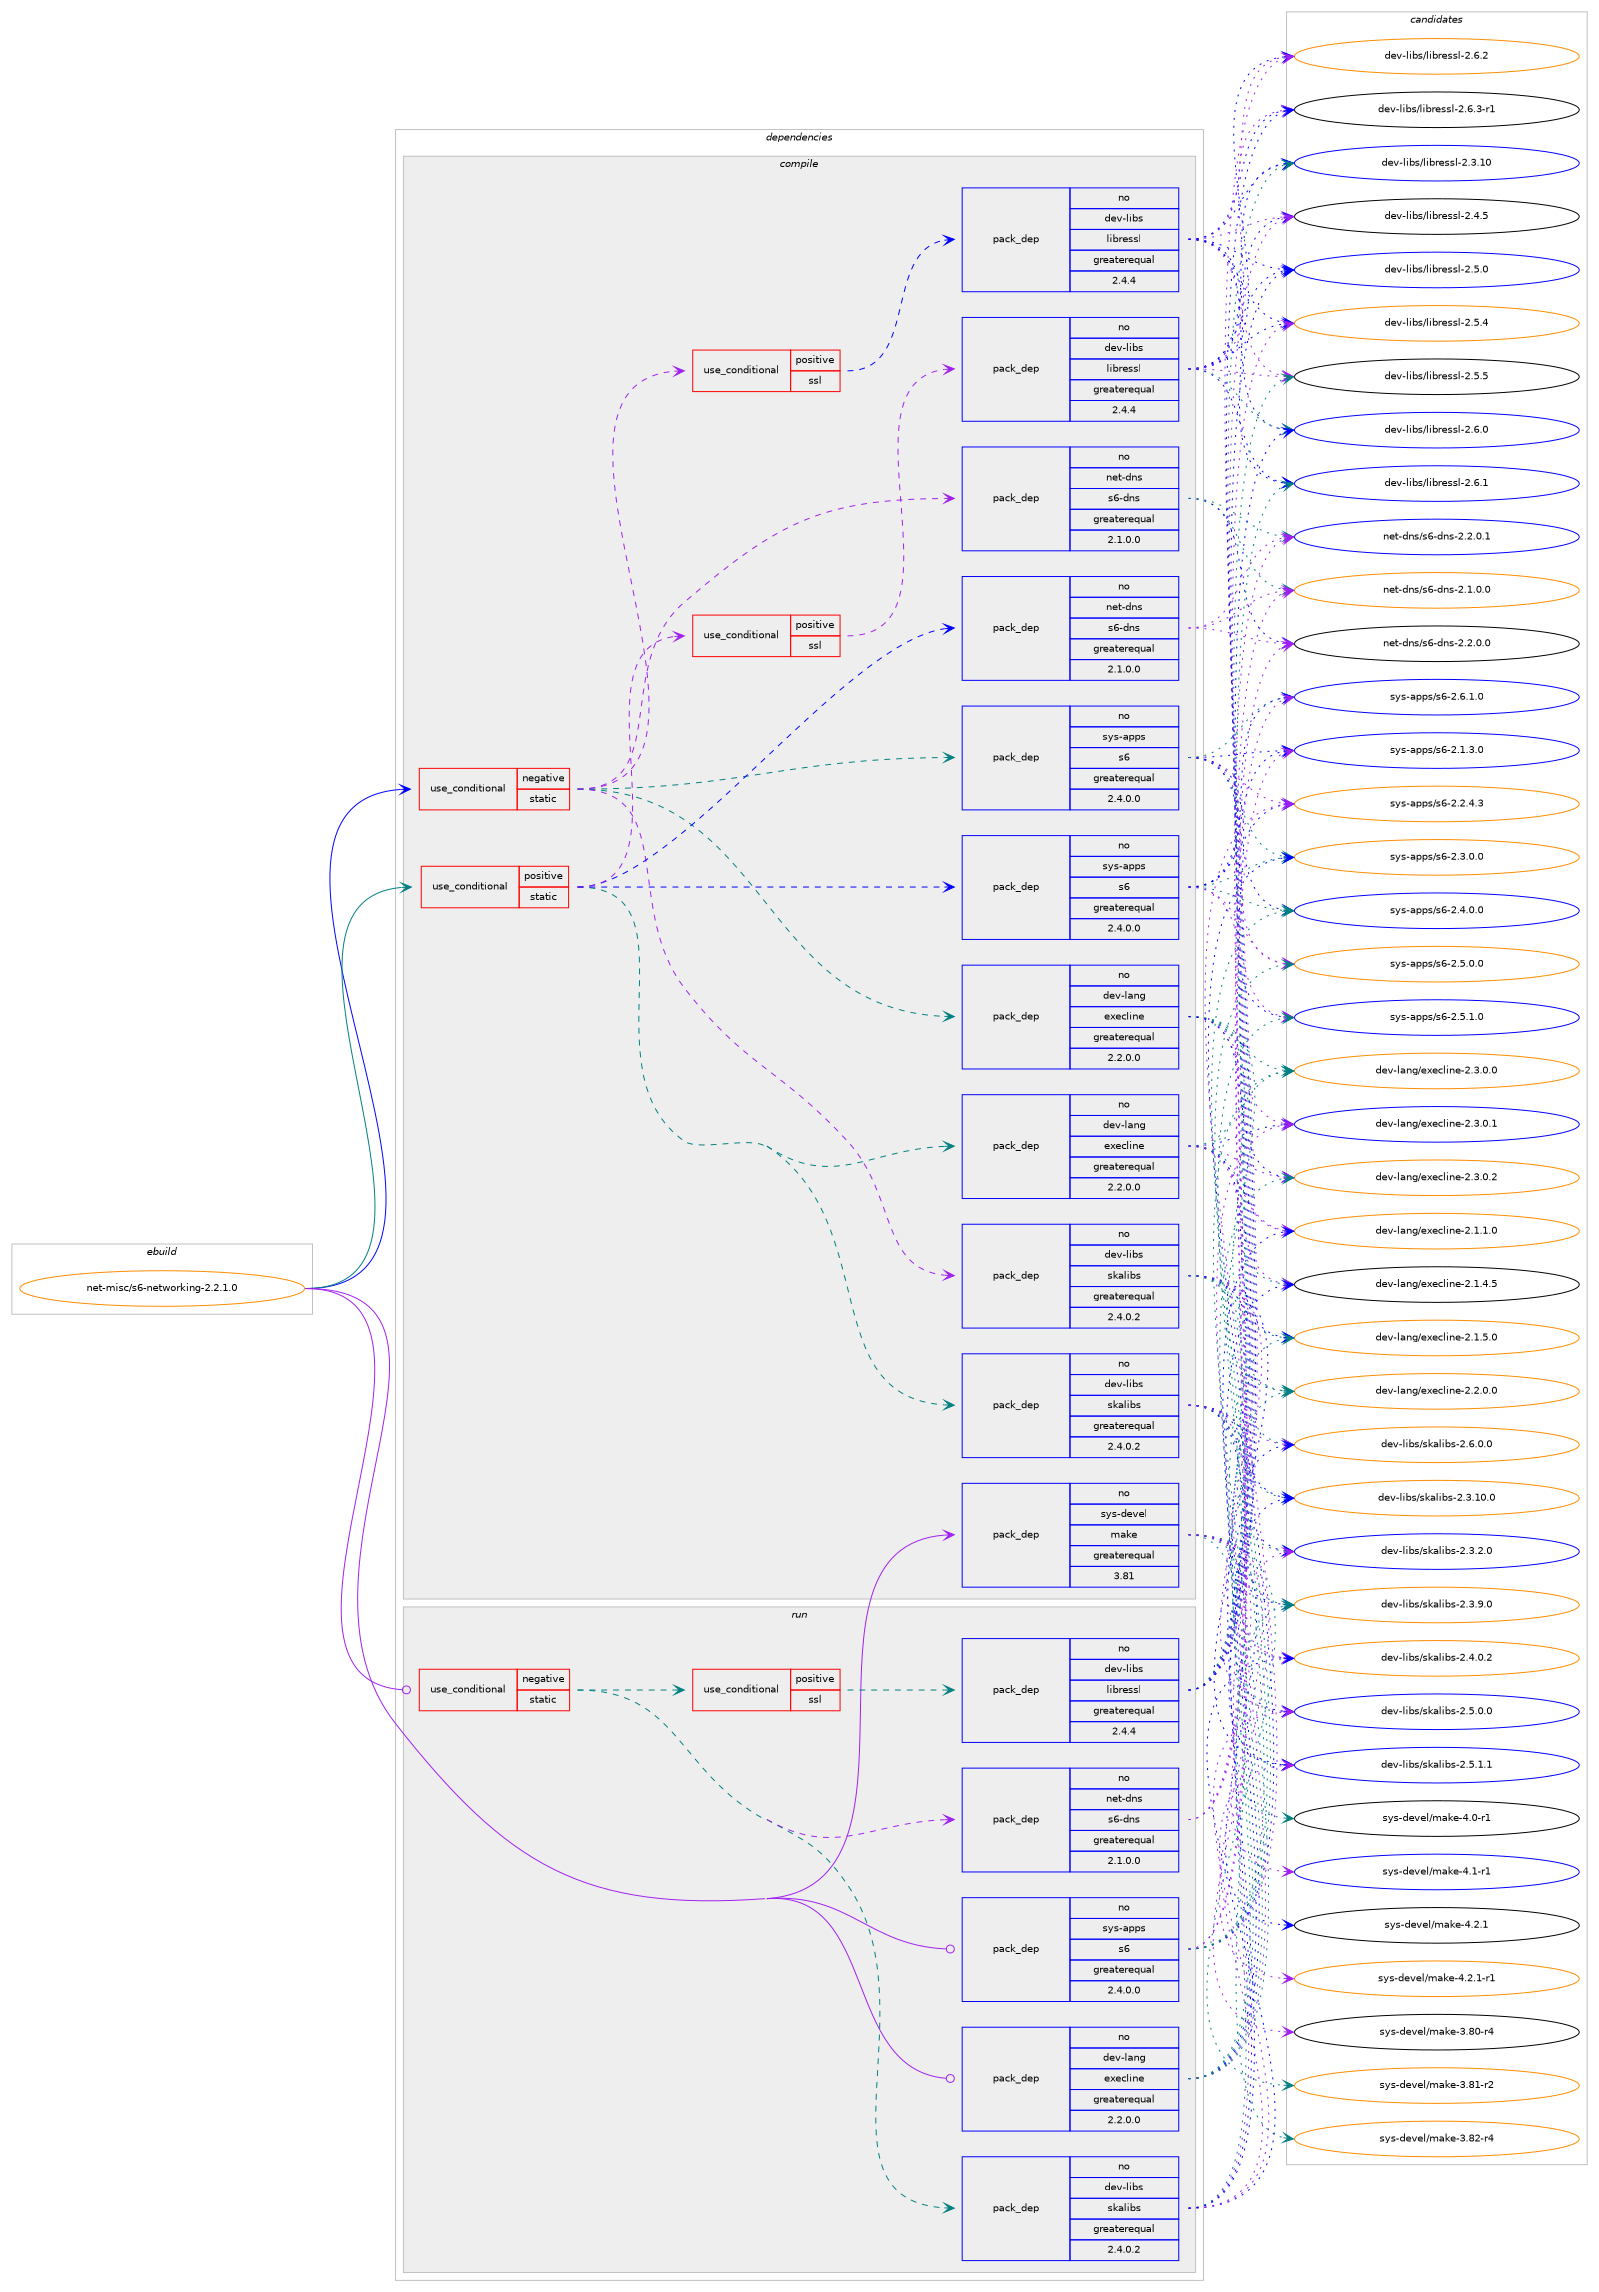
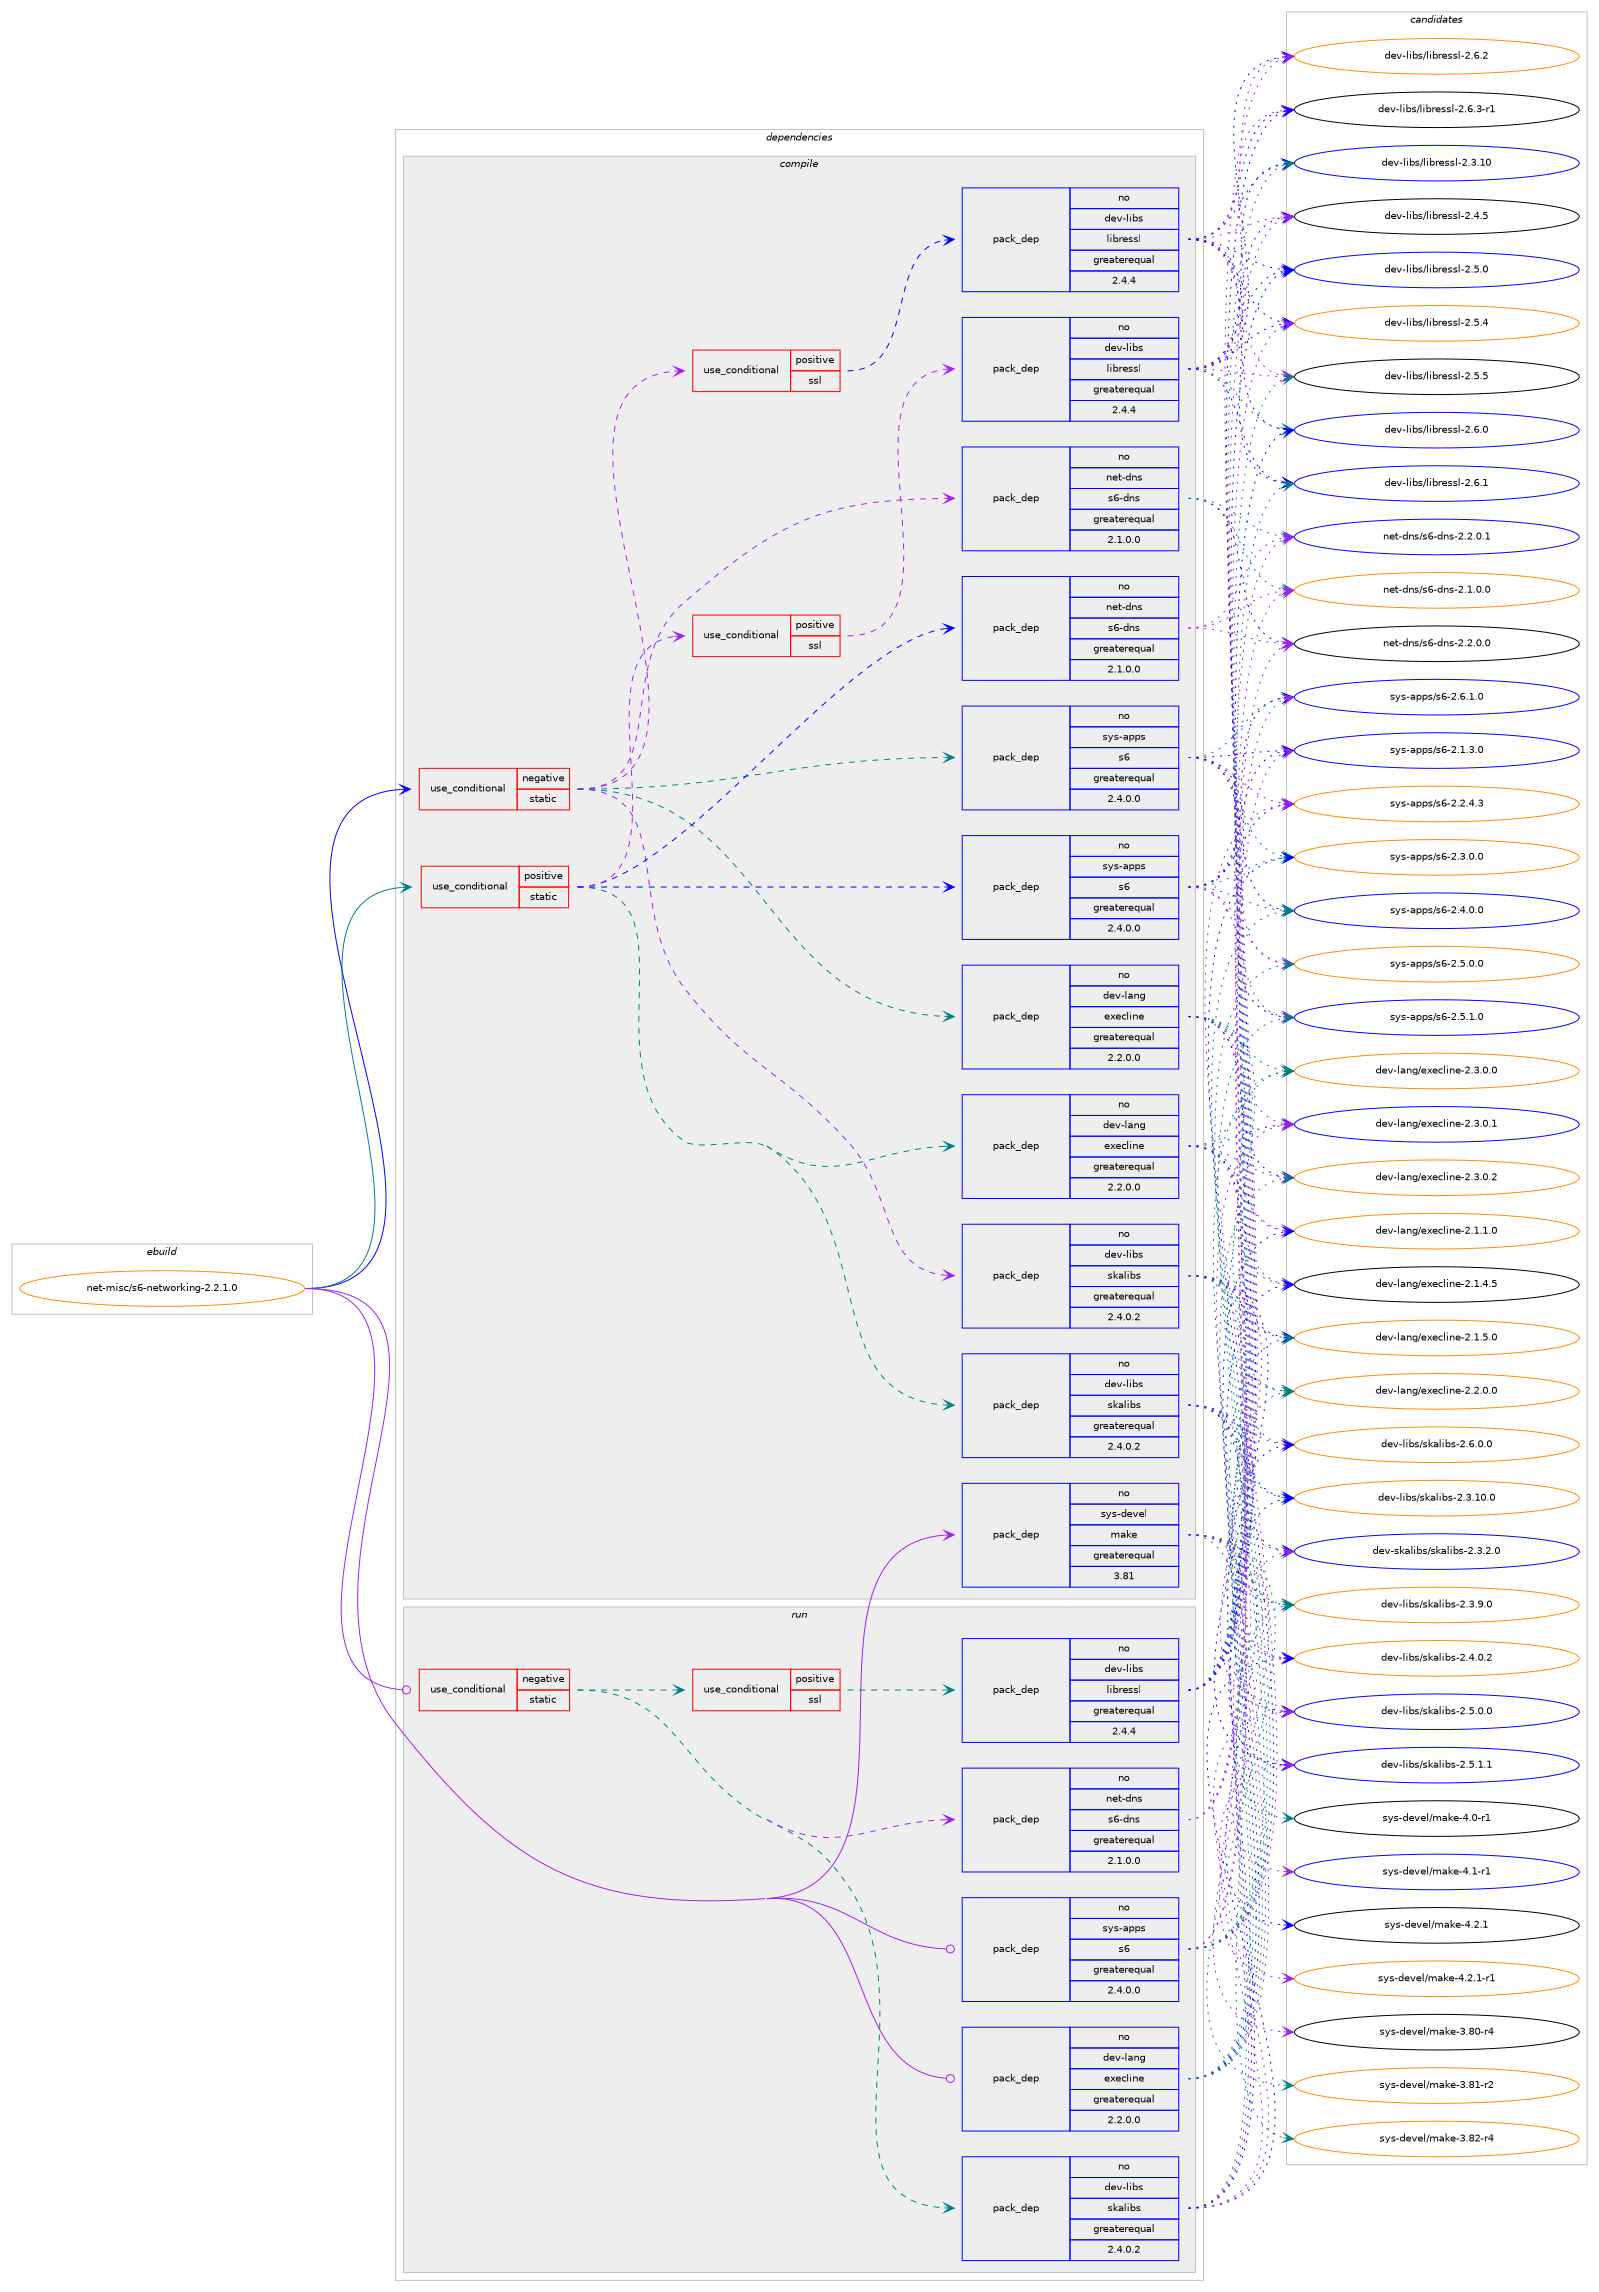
node "dev-libs/skalibs-2.3.2.0": label "dev-libs/skalibs-2.3.2.0" -> "dev-skalibs/skalibs-2.3.2.0"
